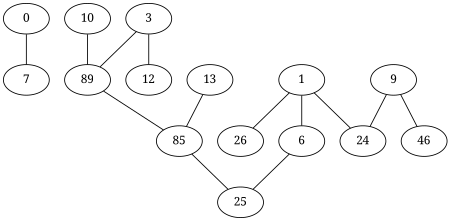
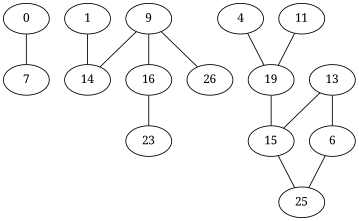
node "10": label "10" -> "11"
node "3": label "3" -> "4"
node "89": label "89" -> "19"
node "12": removed
edge "1" -- "26": now "9" -- "26"
edge "1" -- "6": now "13" -- "6"
node "23": added
node "85": label "85" -> "15"
node "24": label "24" -> "14"
node "46": label "46" -> "16"
